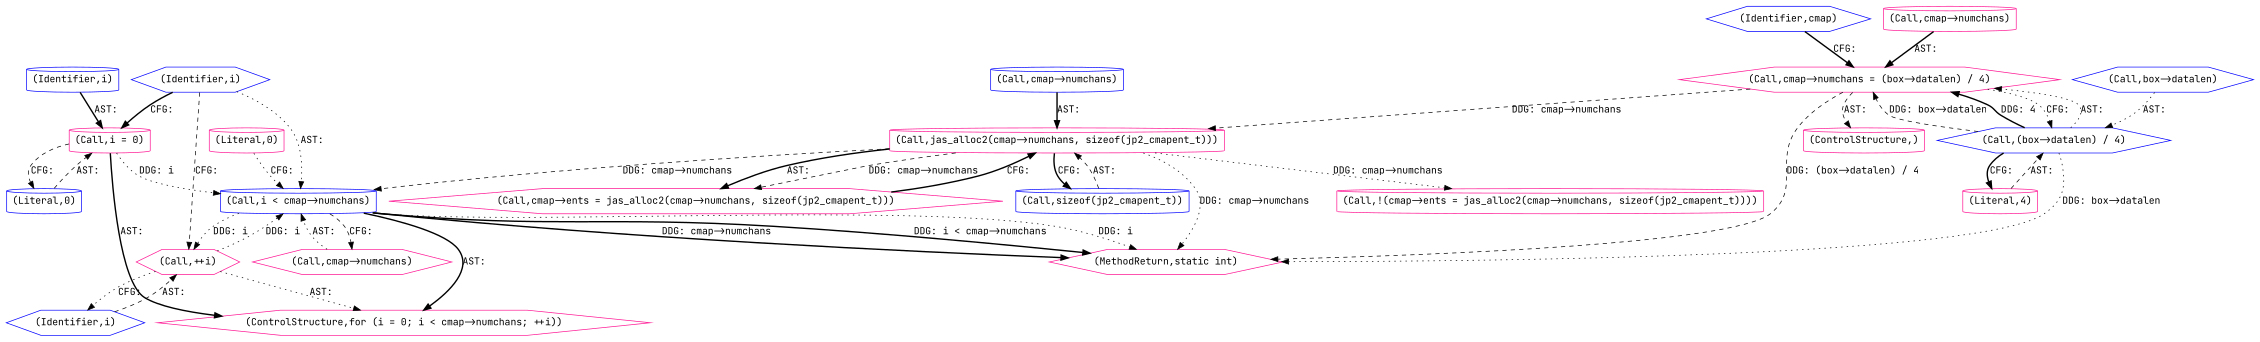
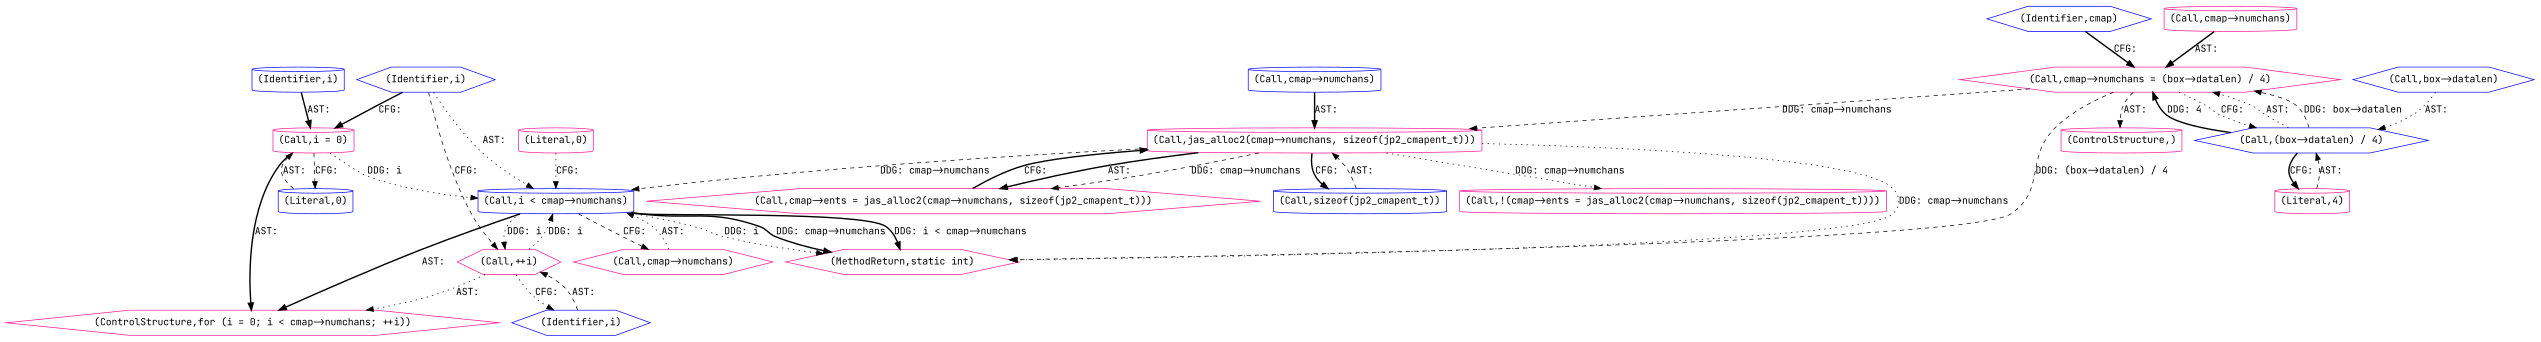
edge "(Call,(box->datalen) / 4)" -> "(MethodReturn,static int)": removed, label "DDG: box->datalen"
